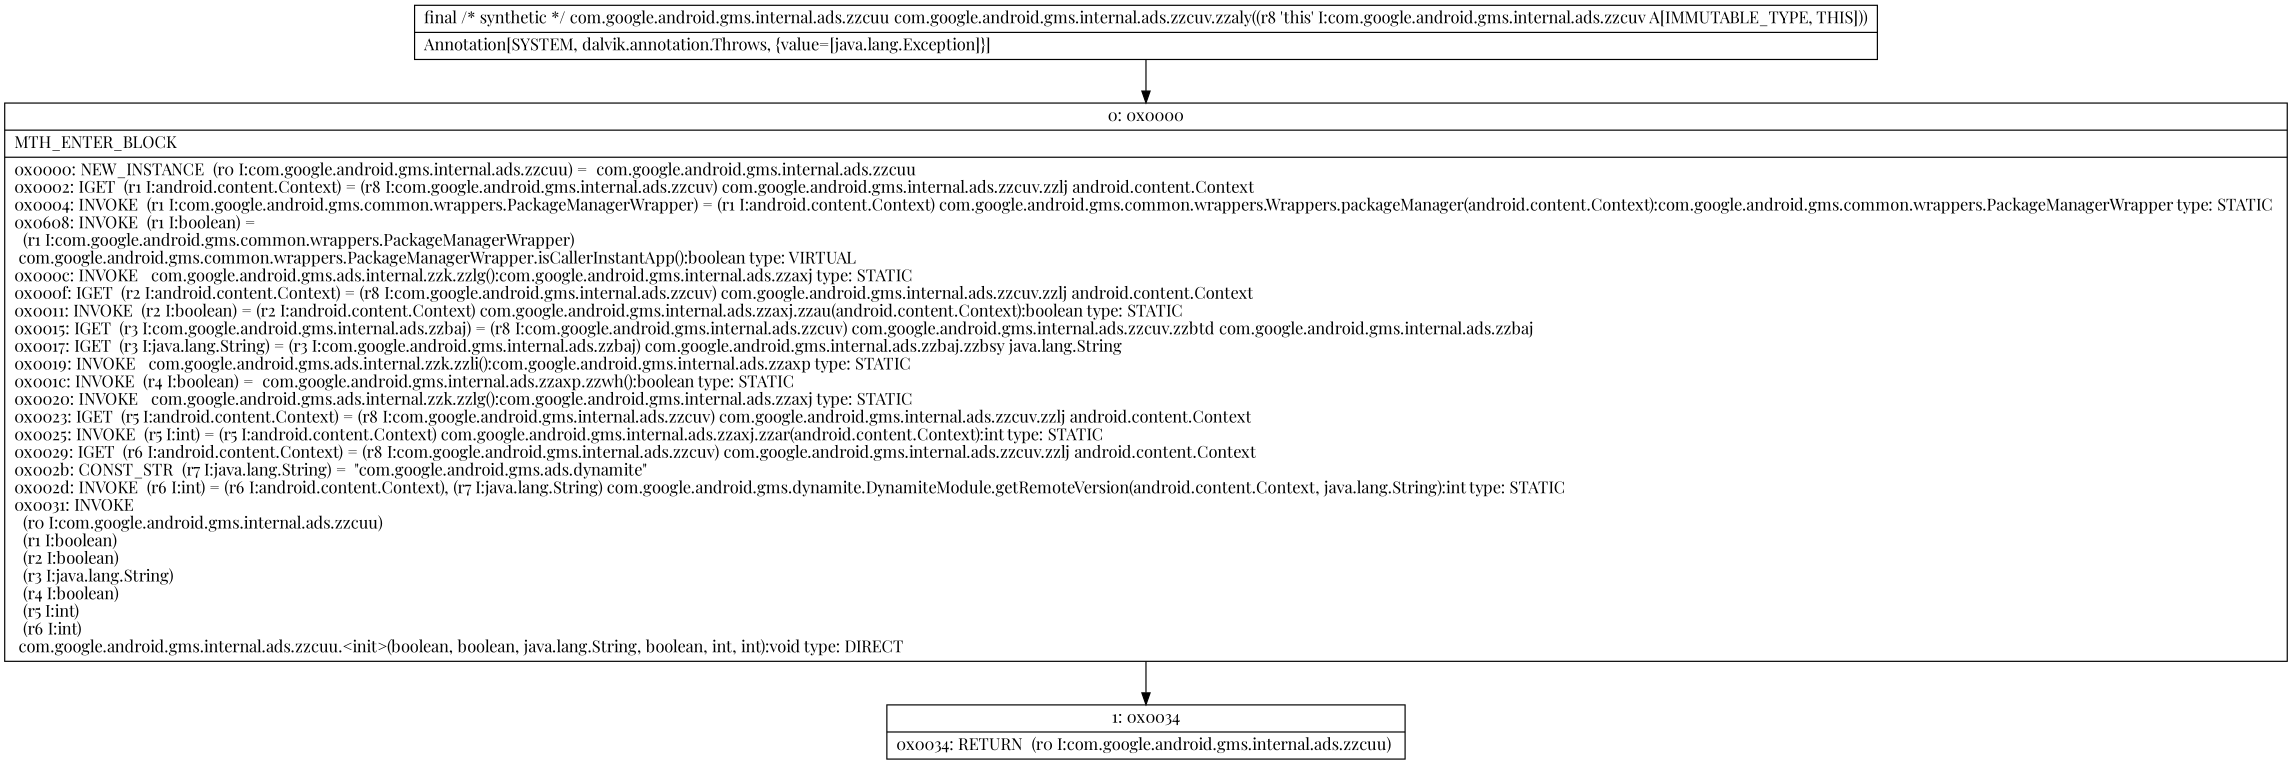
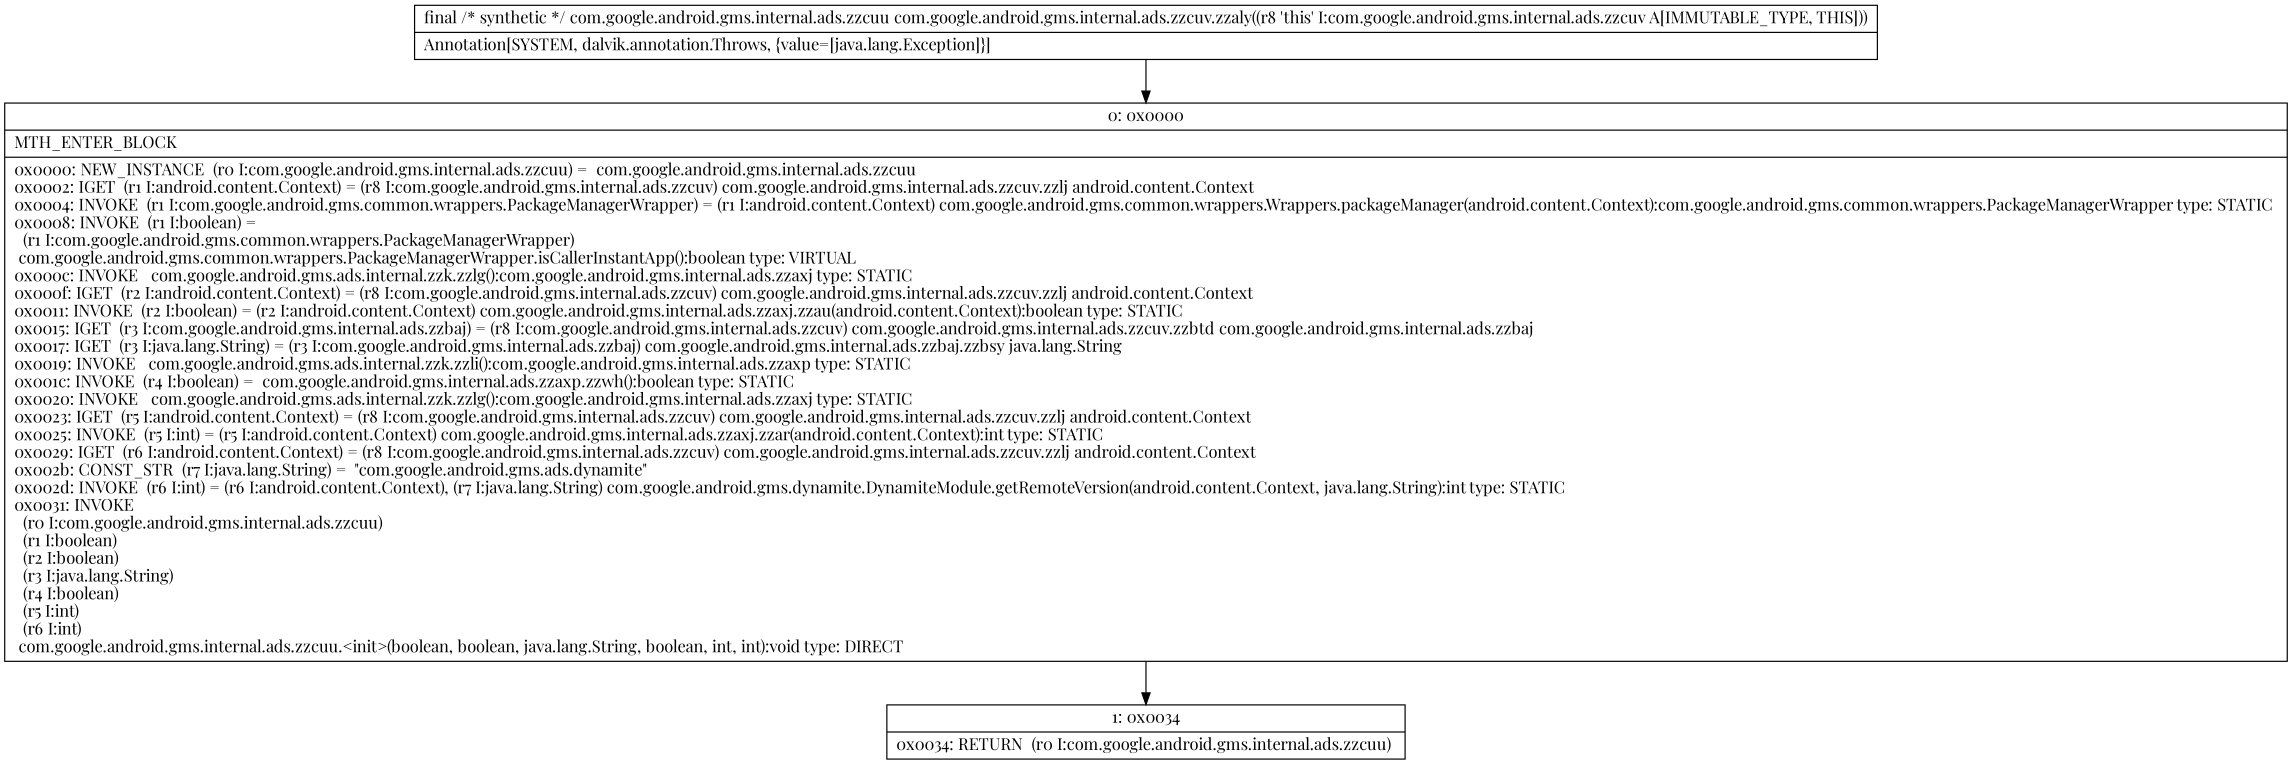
node "0: 0x0000": text "0x0608: INVOKE  (r1 I:boolean) =" -> "0x0008: INVOKE  (r1 I:boolean) ="
